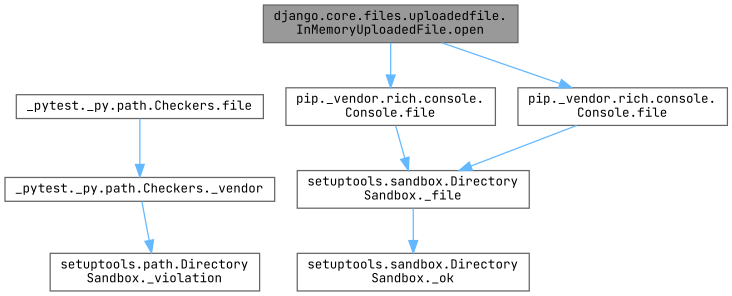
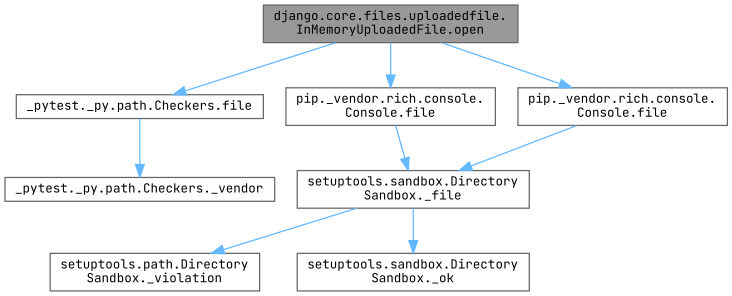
edge "django.core.files.uploadedfile. InMemoryUploadedFile.open" -> "_pytest._py.path.Checkers.file": added
edge "_pytest._py.path.Checkers._vendor" -> "setuptools.path.Directory Sandbox._violation": now "setuptools.sandbox.Directory Sandbox._file" -> "setuptools.path.Directory Sandbox._violation"
